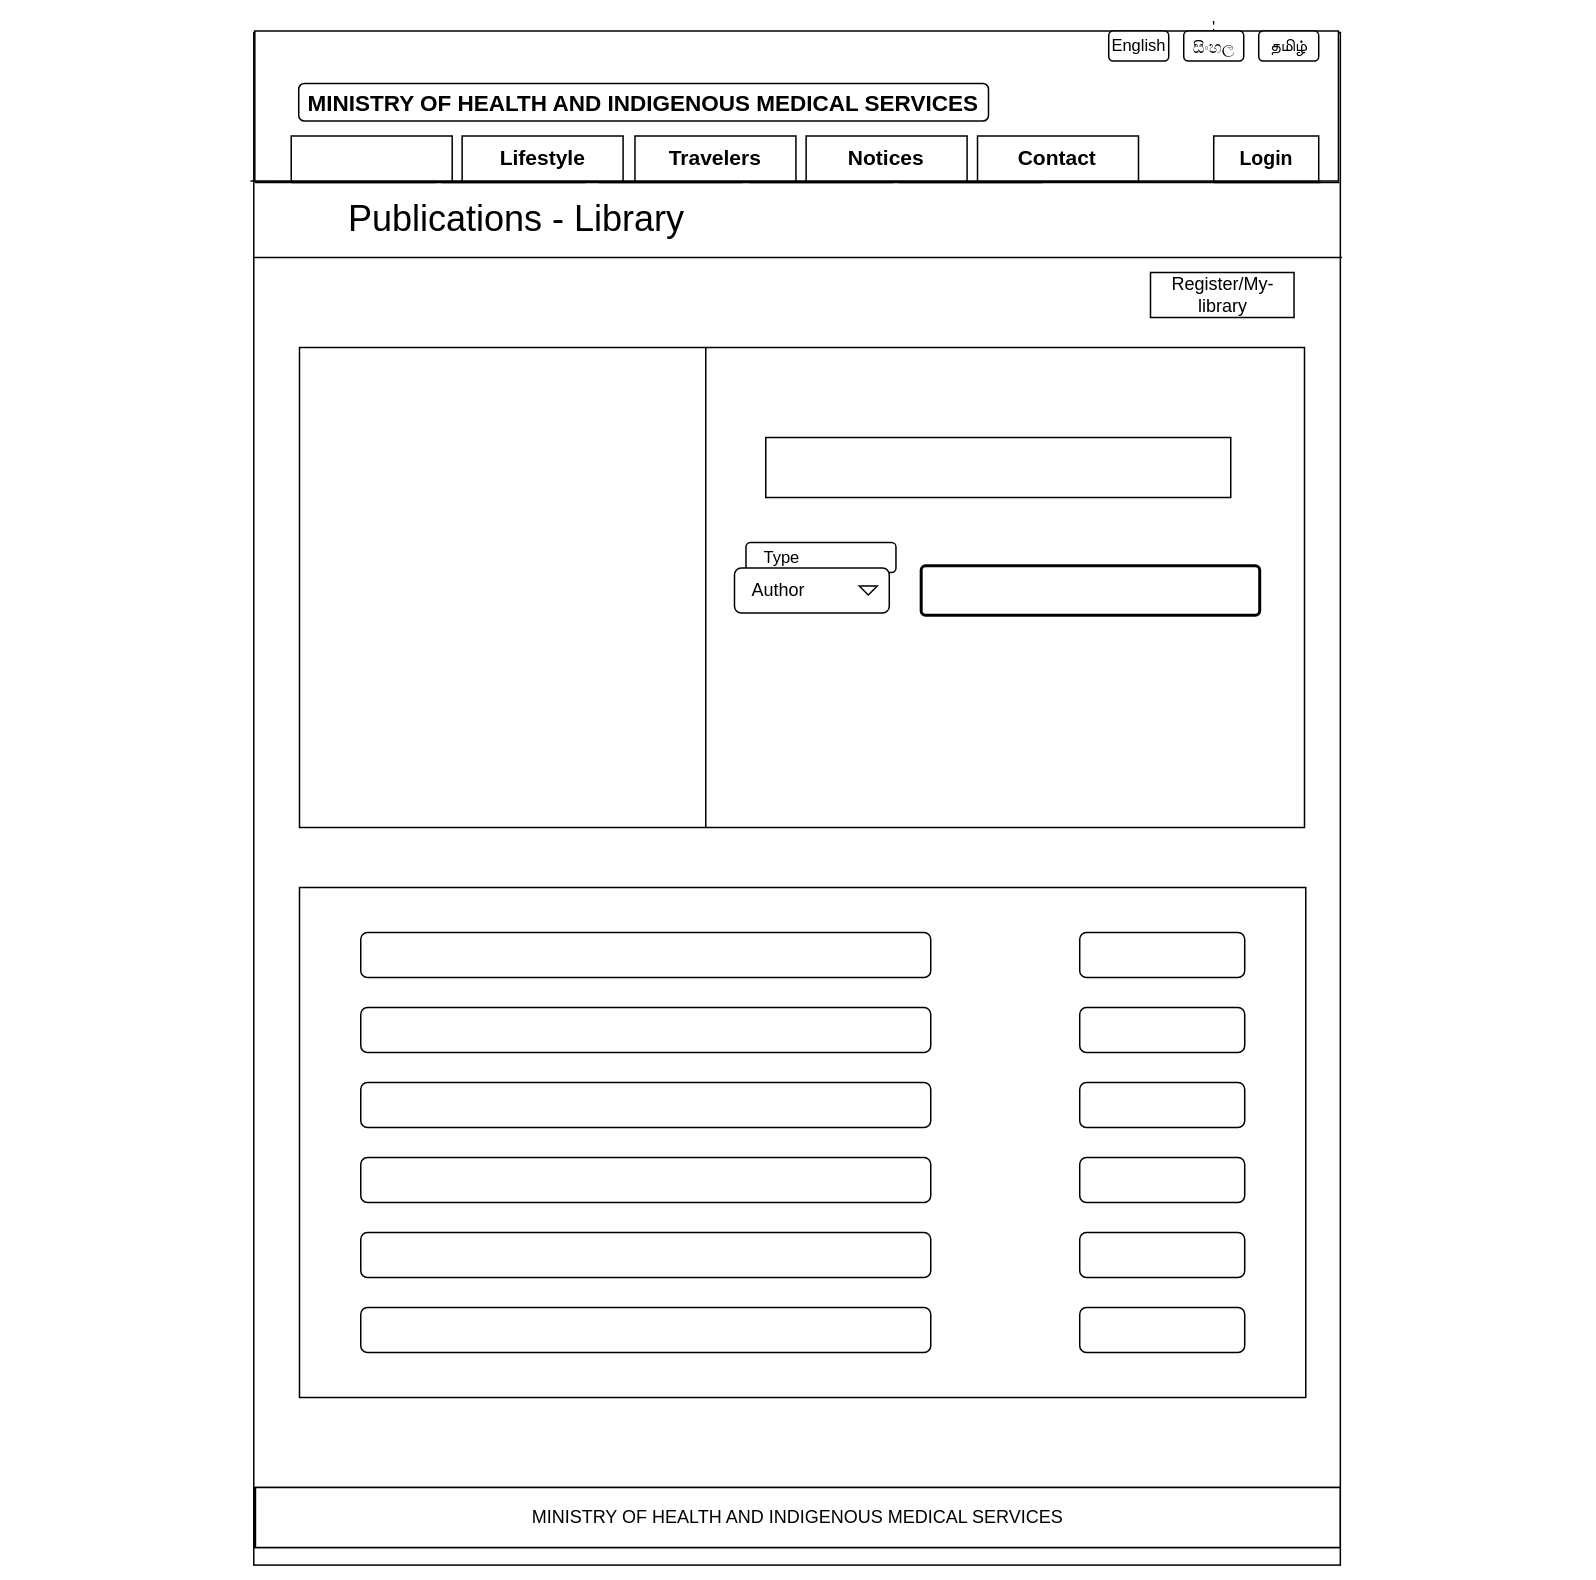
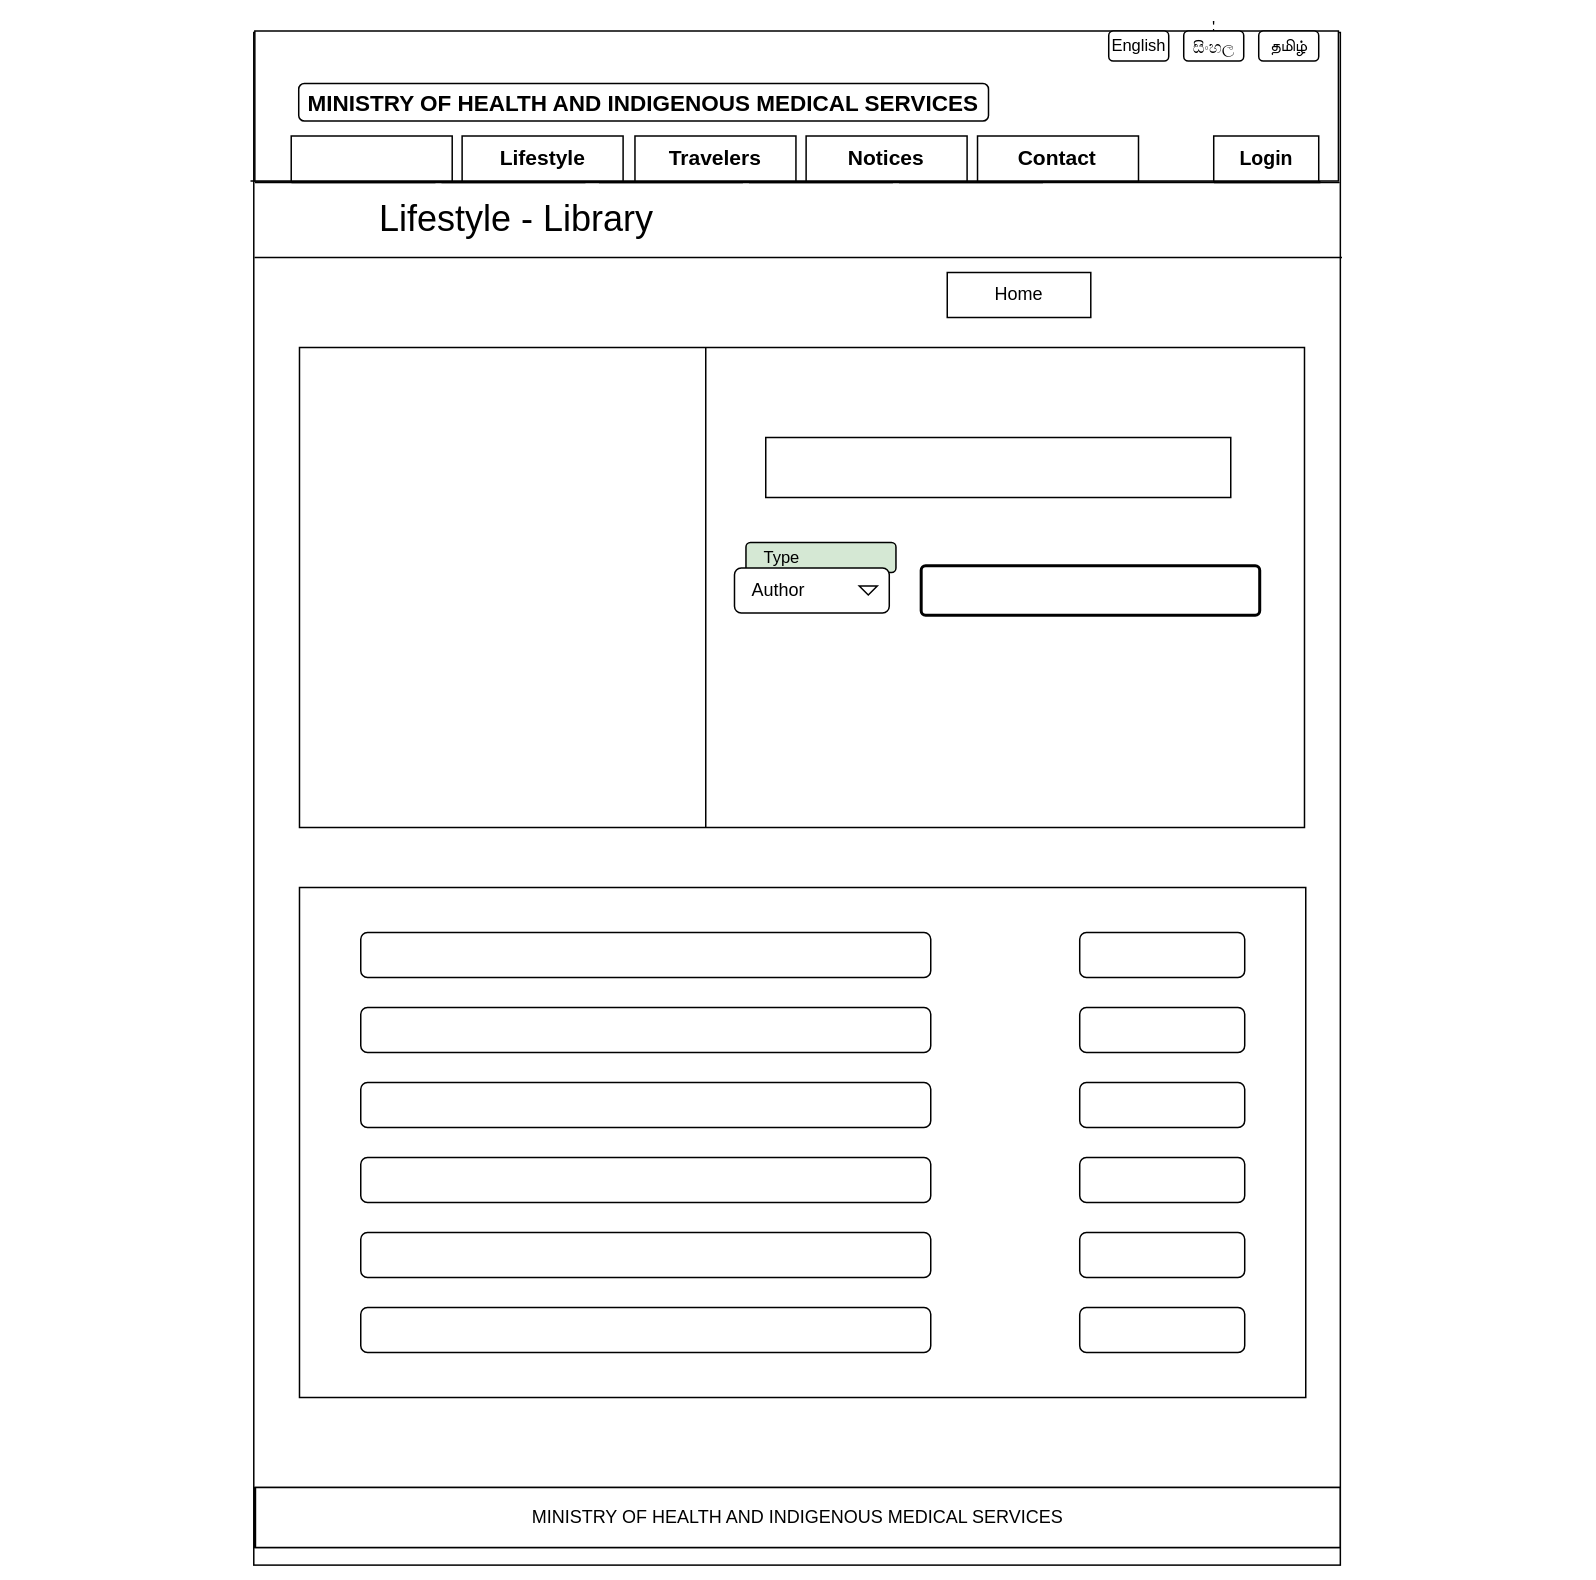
node "Publications - Library": label "Publications - Library" -> "Lifestyle - Library"
node "Home": added
node "Register/My-library": removed
node "Type": fillcolor #ffffff -> #d5e8d4
